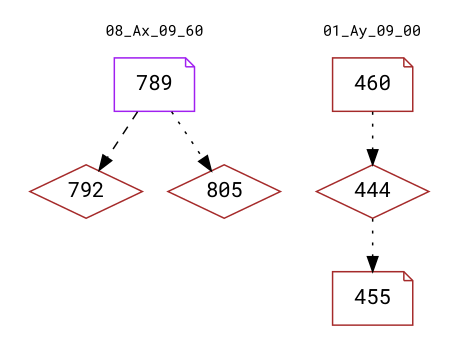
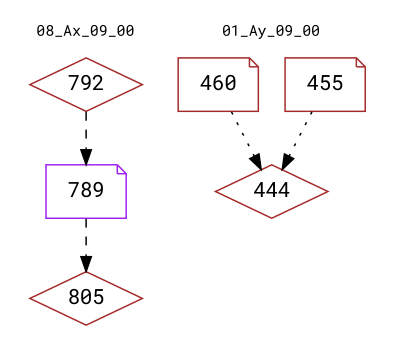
cluster "08_Ax_09_60": label "08_Ax_09_60" -> "08_Ax_09_00"
edge "789" -> "792": reversed
edge "789" -> "805": style dotted -> dashed
edge "444" -> "455": reversed
